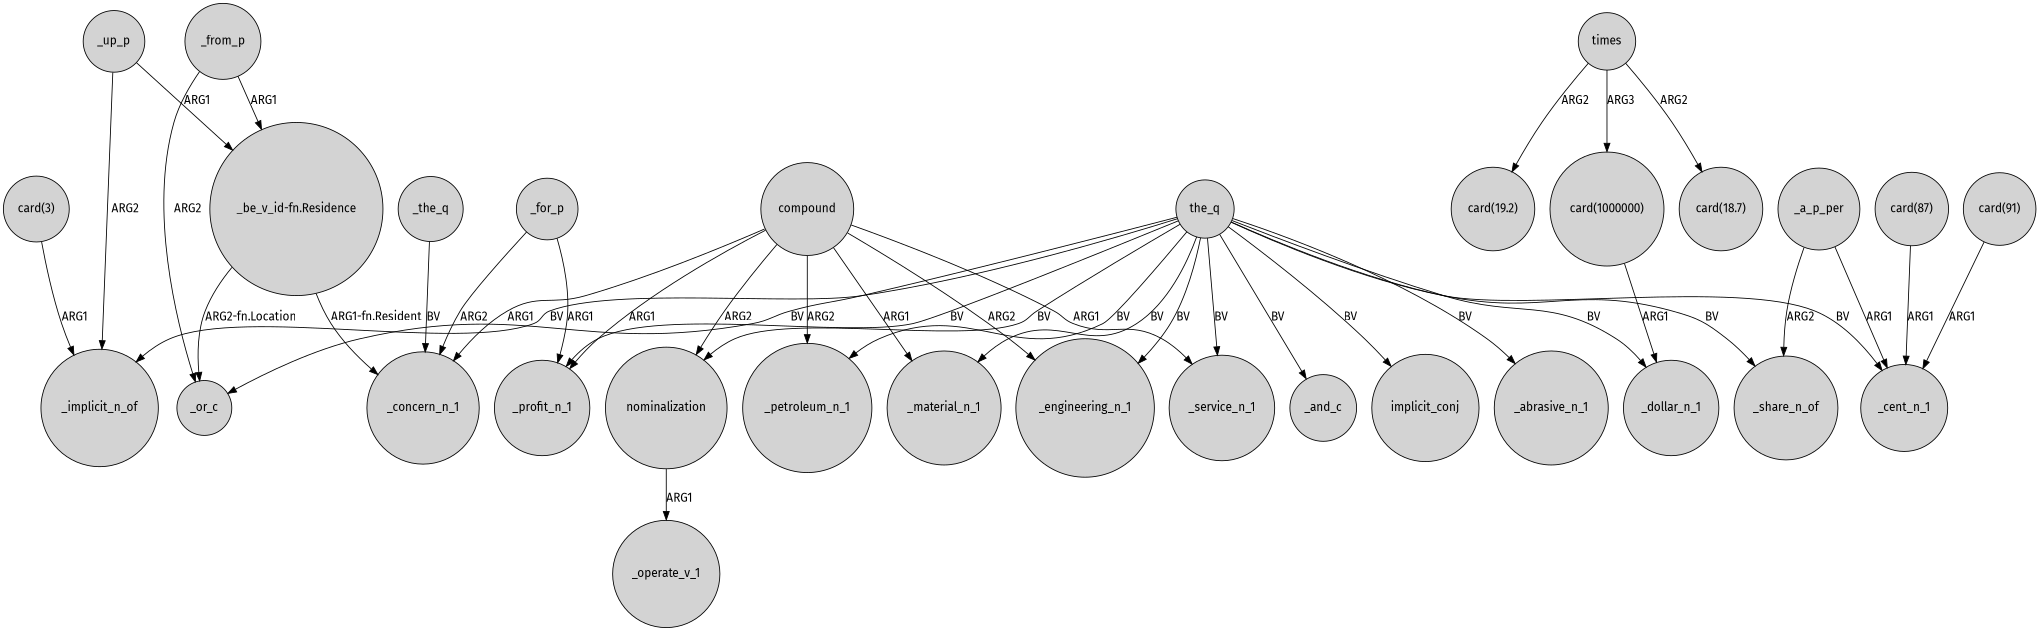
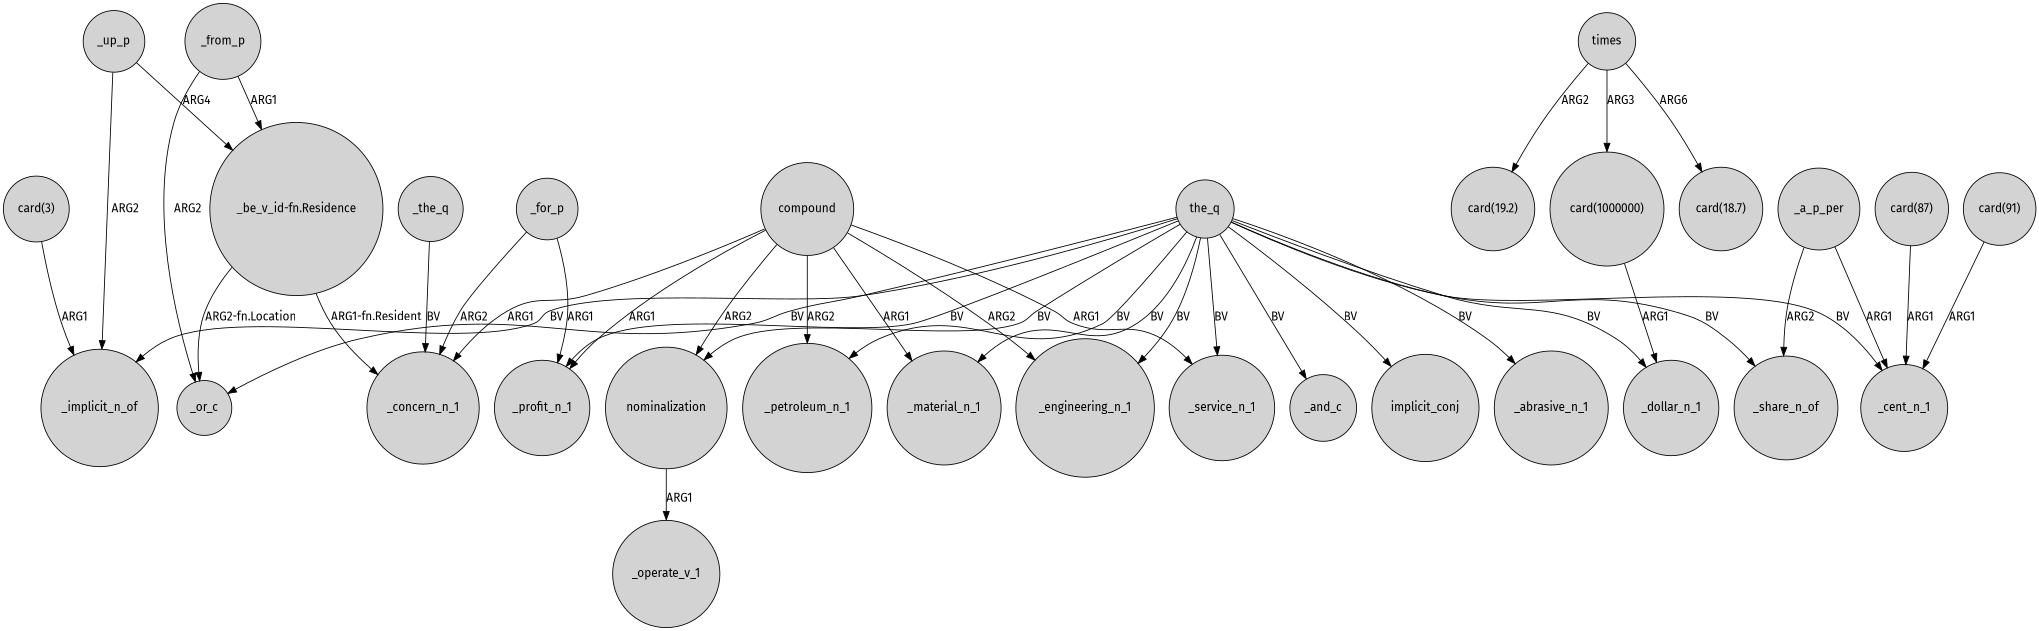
edge "_up_p" -> "_be_v_id-fn.Residence": label "ARG1" -> "ARG4"
edge "times" -> "card(18.7)": label "ARG2" -> "ARG6"
